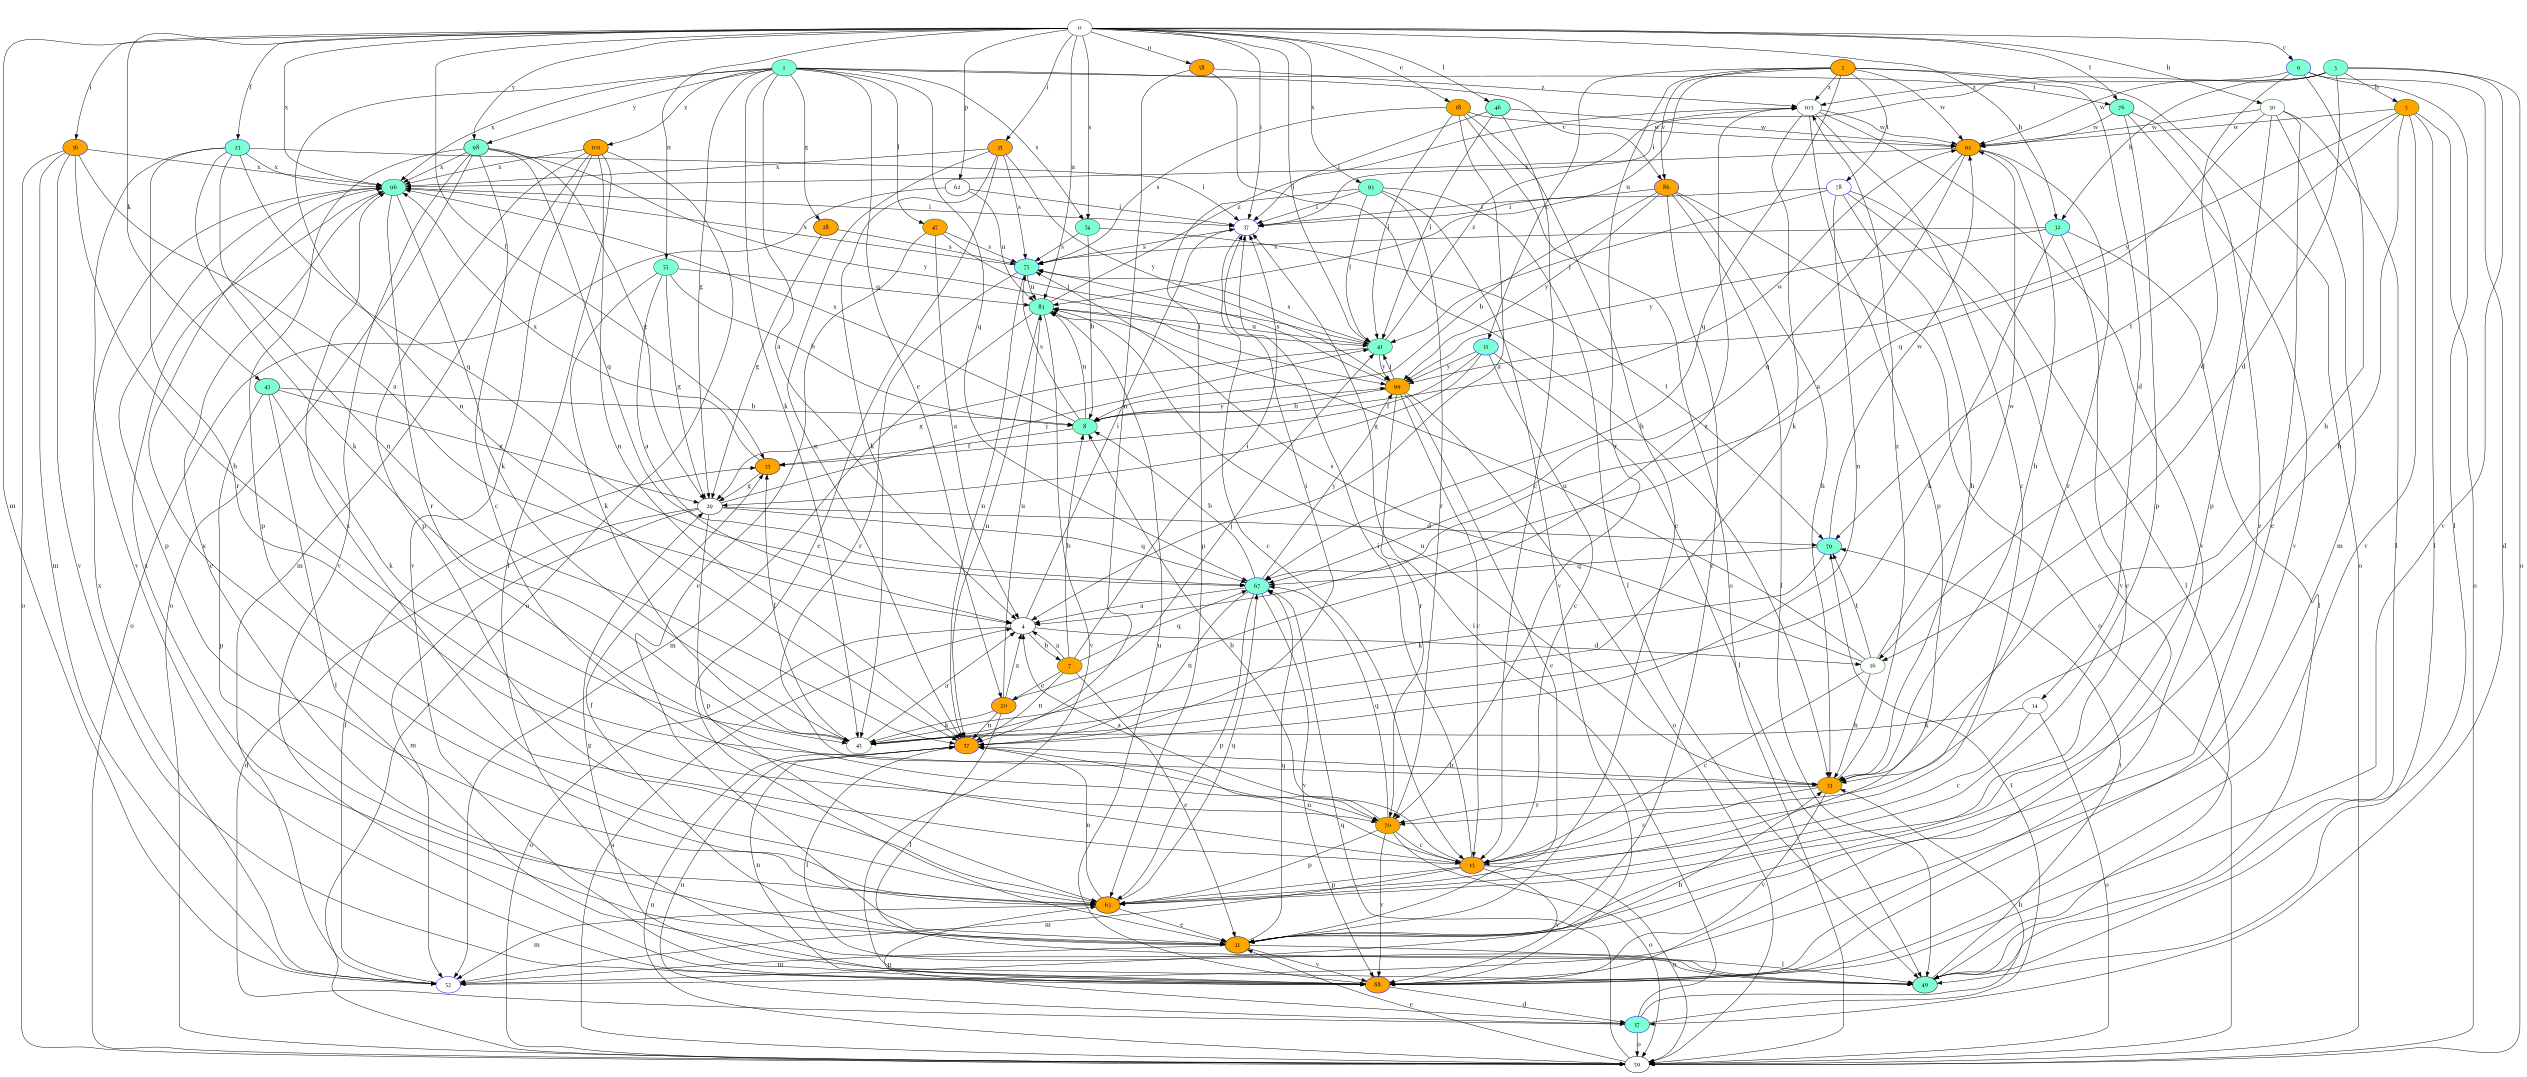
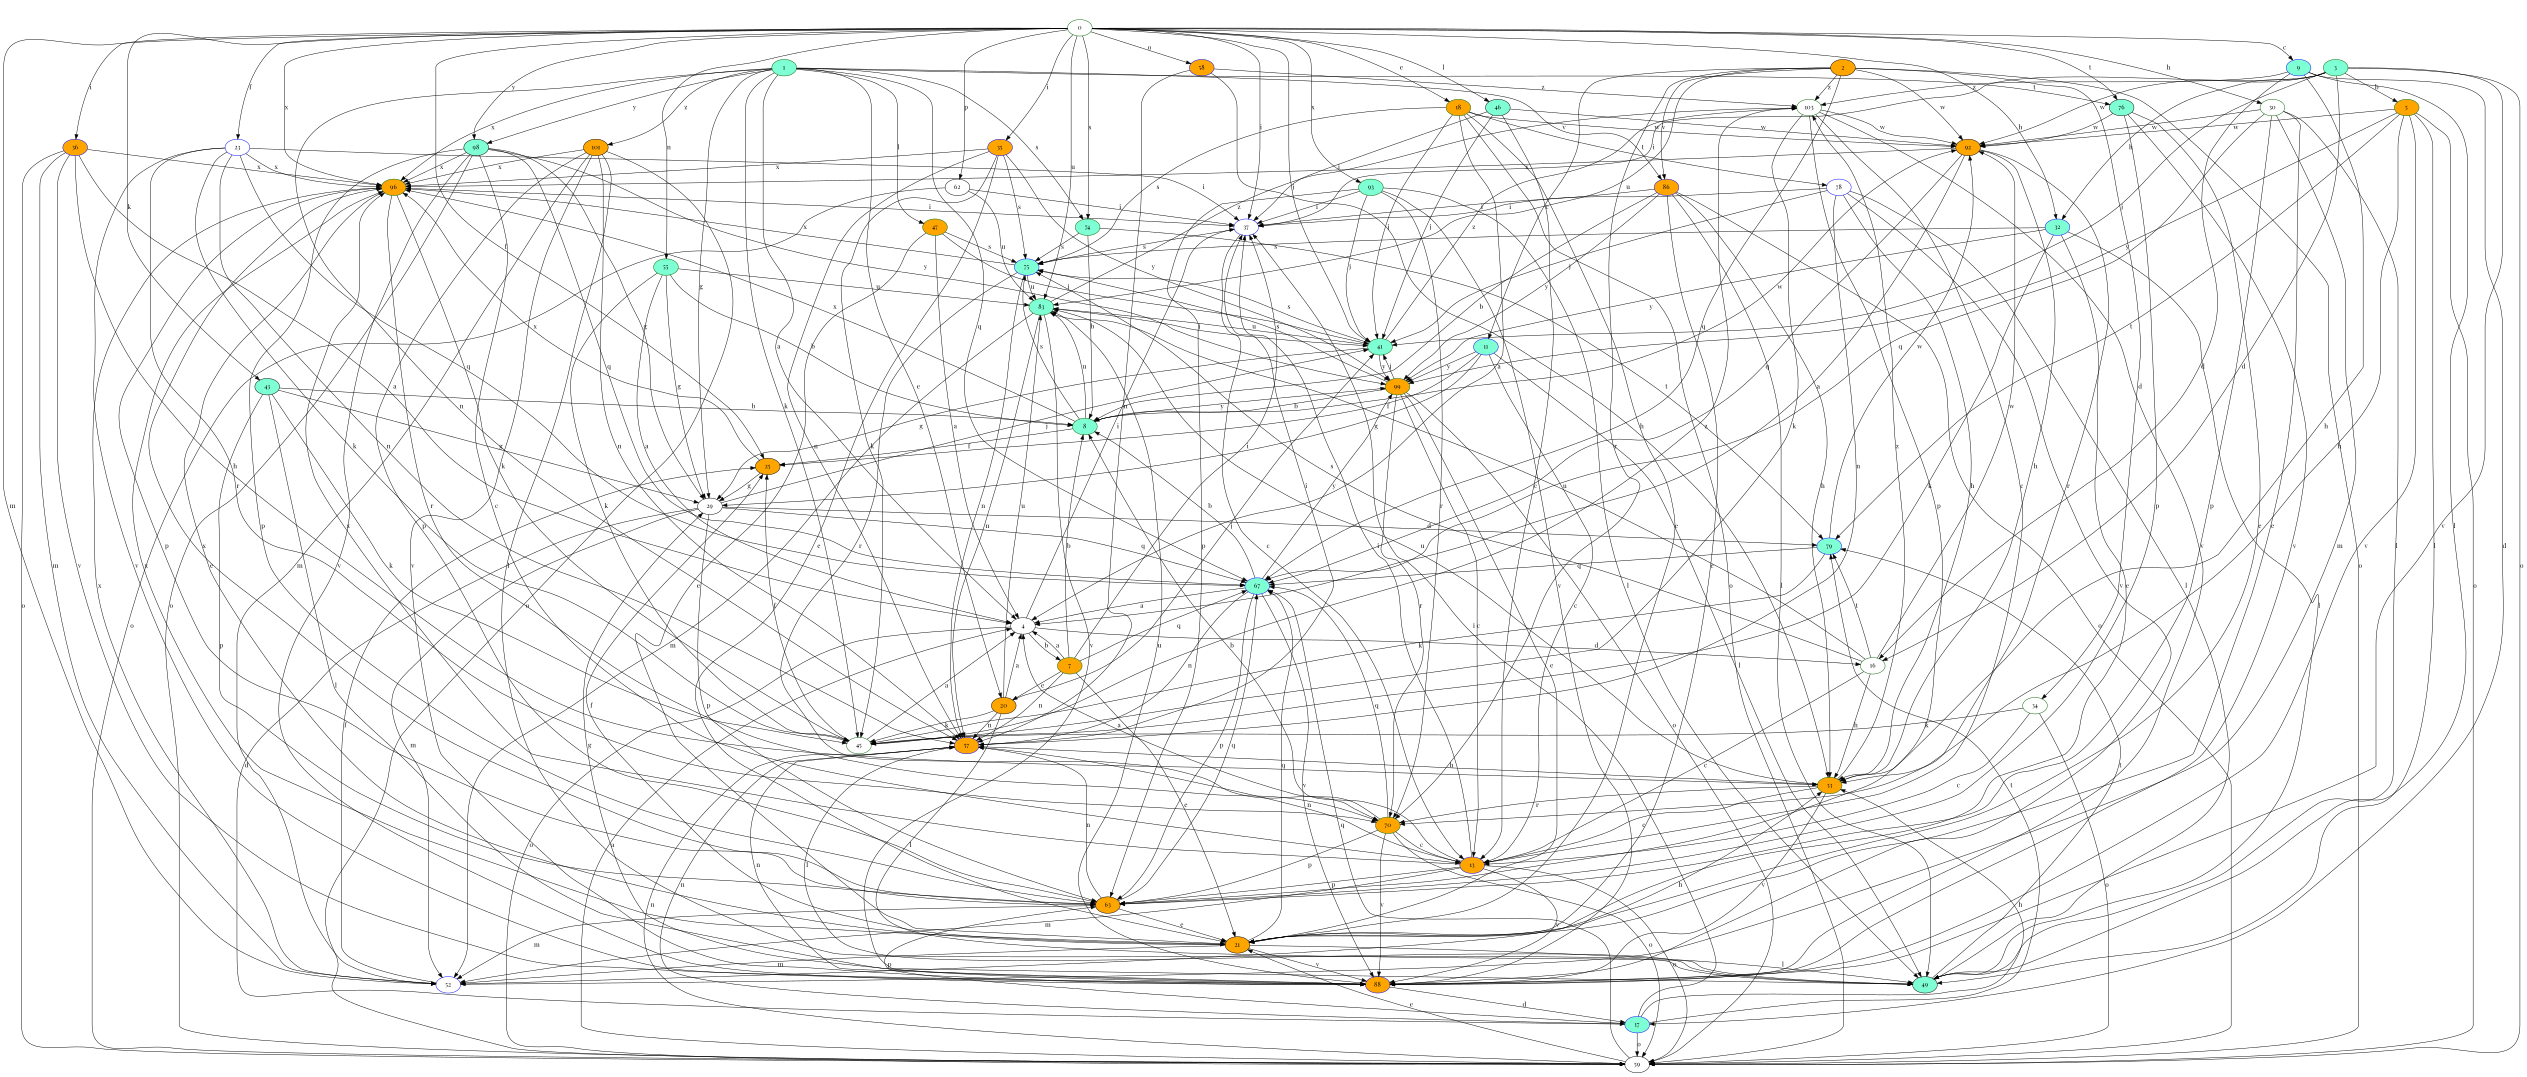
edge "2" -> "78": now "18" -> "78"
node "23": fillcolor aquamarine -> white
node "96": fillcolor aquamarine -> orange
node "28": removed
edge "55" -> "83": label "q" -> "u"
edge "3" -> "41": added, label "j"
node "20": color blue -> black
node "14": label "14" -> "34"
